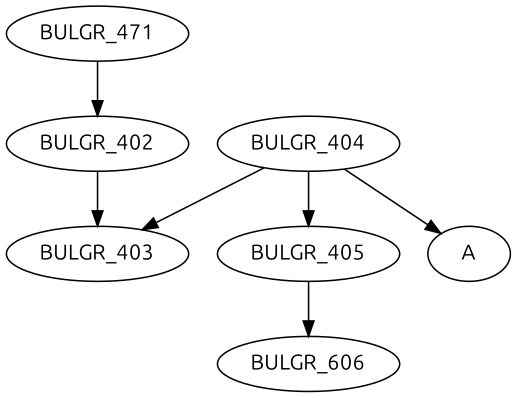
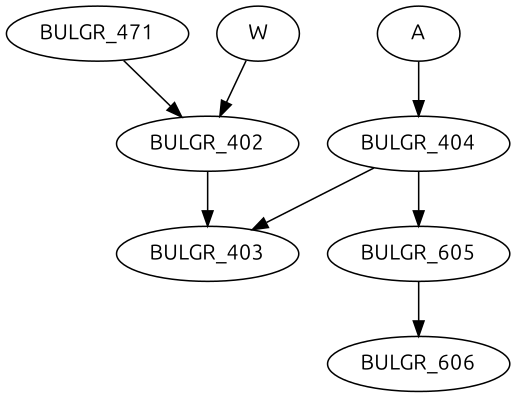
node "W": added
edge "BULGR_404" -> "A": reversed
node "BULGR_405": label "BULGR_405" -> "BULGR_605"
